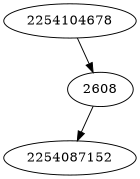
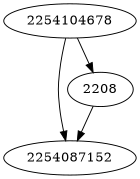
edge "2254104678" -> "2254087152": added
node "2608": label "2608" -> "2208"
